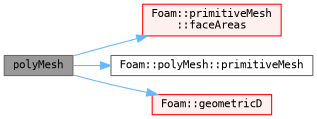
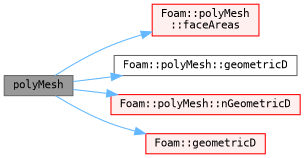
node "Foam::primitiveMesh ::faceAreas": label "Foam::primitiveMesh ::faceAreas" -> "Foam::polyMesh ::faceAreas"
node "Foam::polyMesh::primitiveMesh": label "Foam::polyMesh::primitiveMesh" -> "Foam::polyMesh::geometricD"
node "Foam::polyMesh::nGeometricD": added
